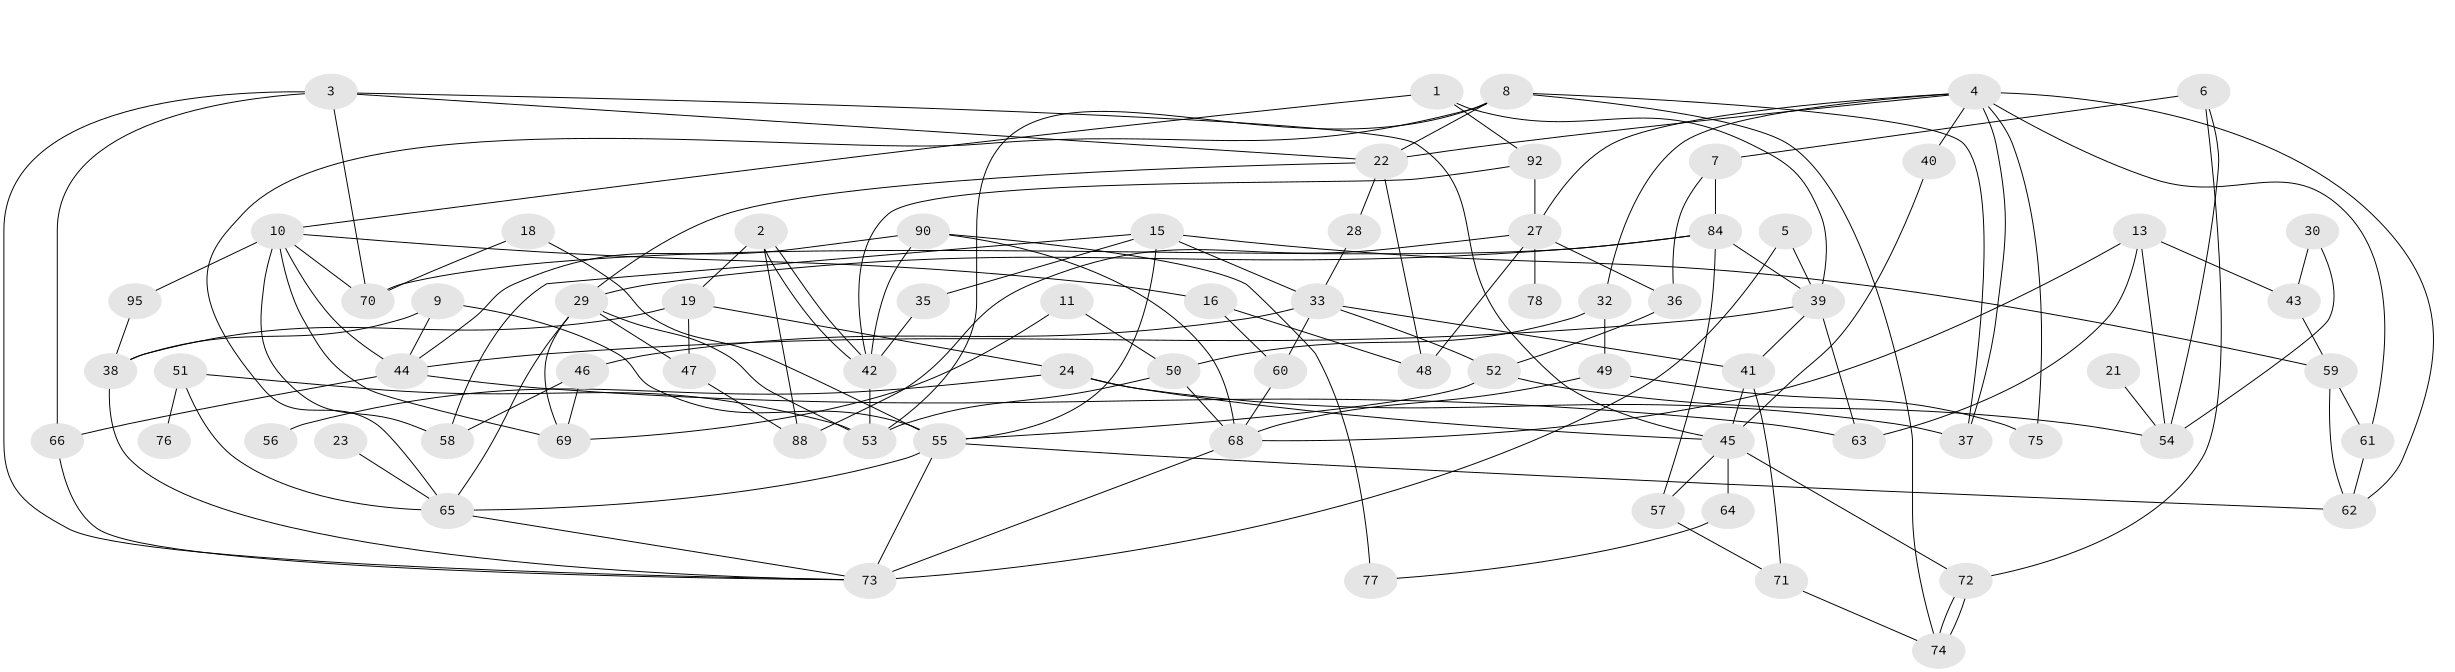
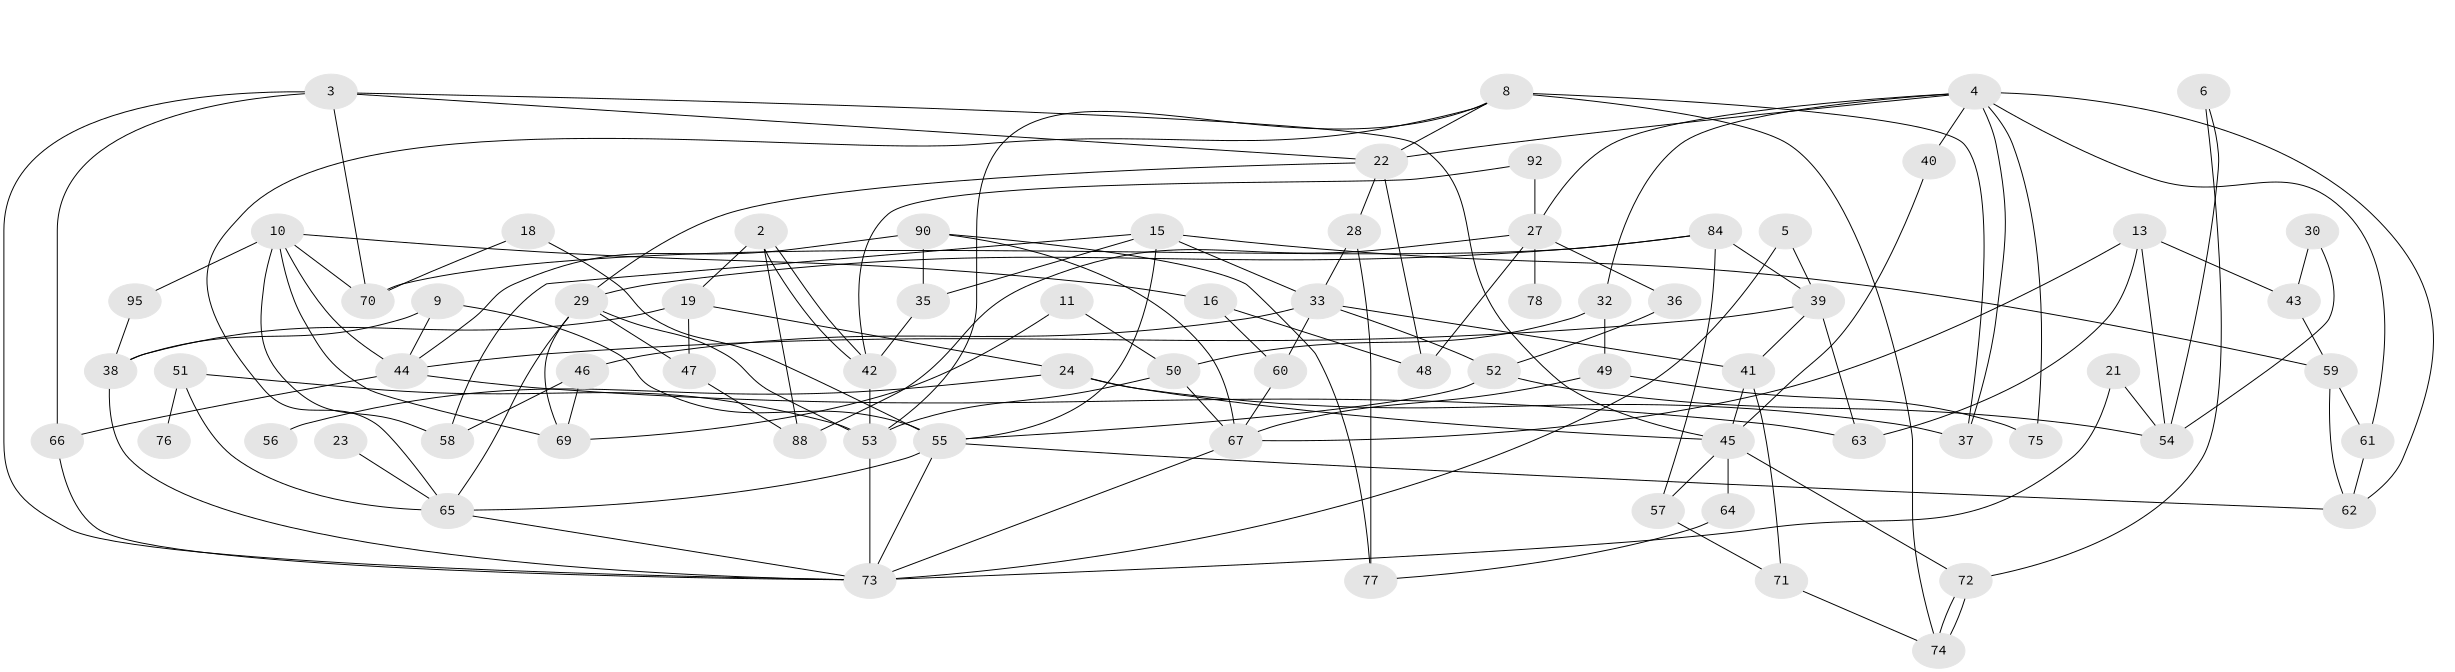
node "1": removed
node "7": removed
edge "90" -- "42": now "90" -- "35"
edge "28" -- "77": added
node "68": label "68" -> "67"
edge "53" -- "73": added
edge "21" -- "73": added
